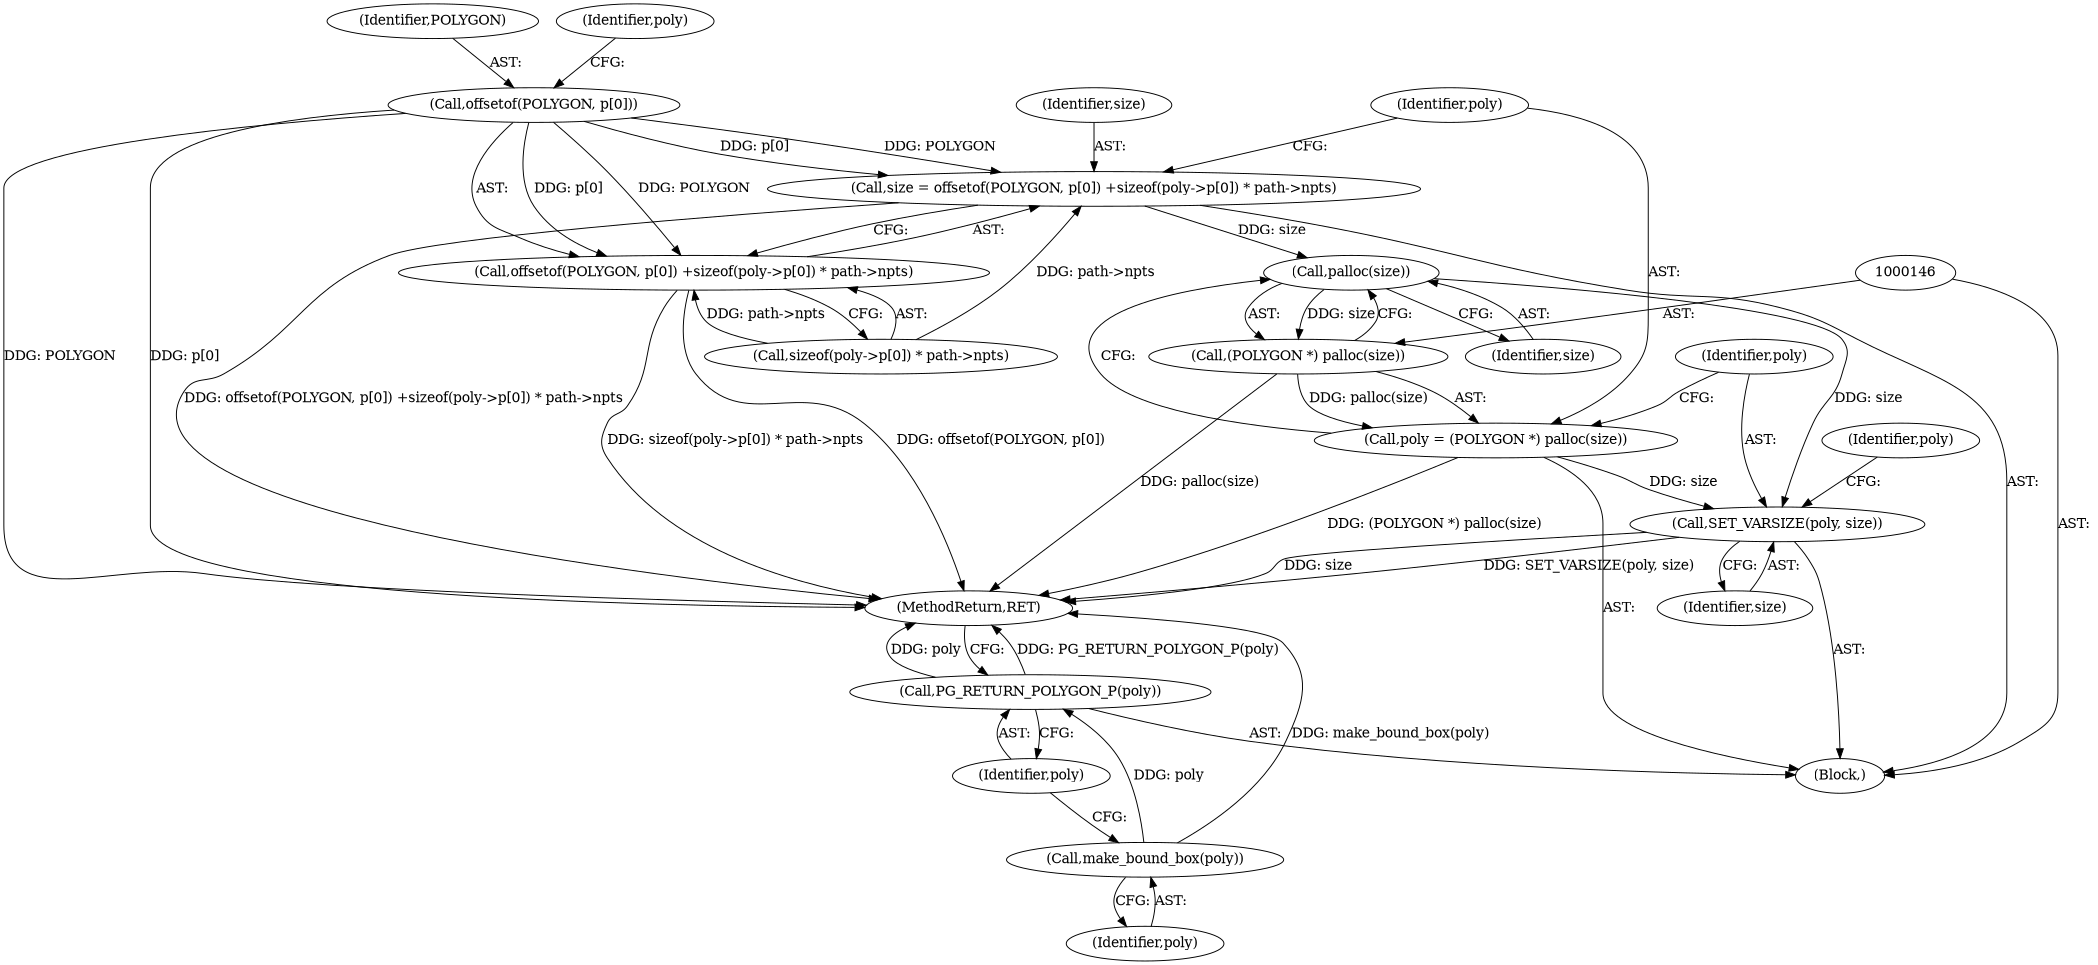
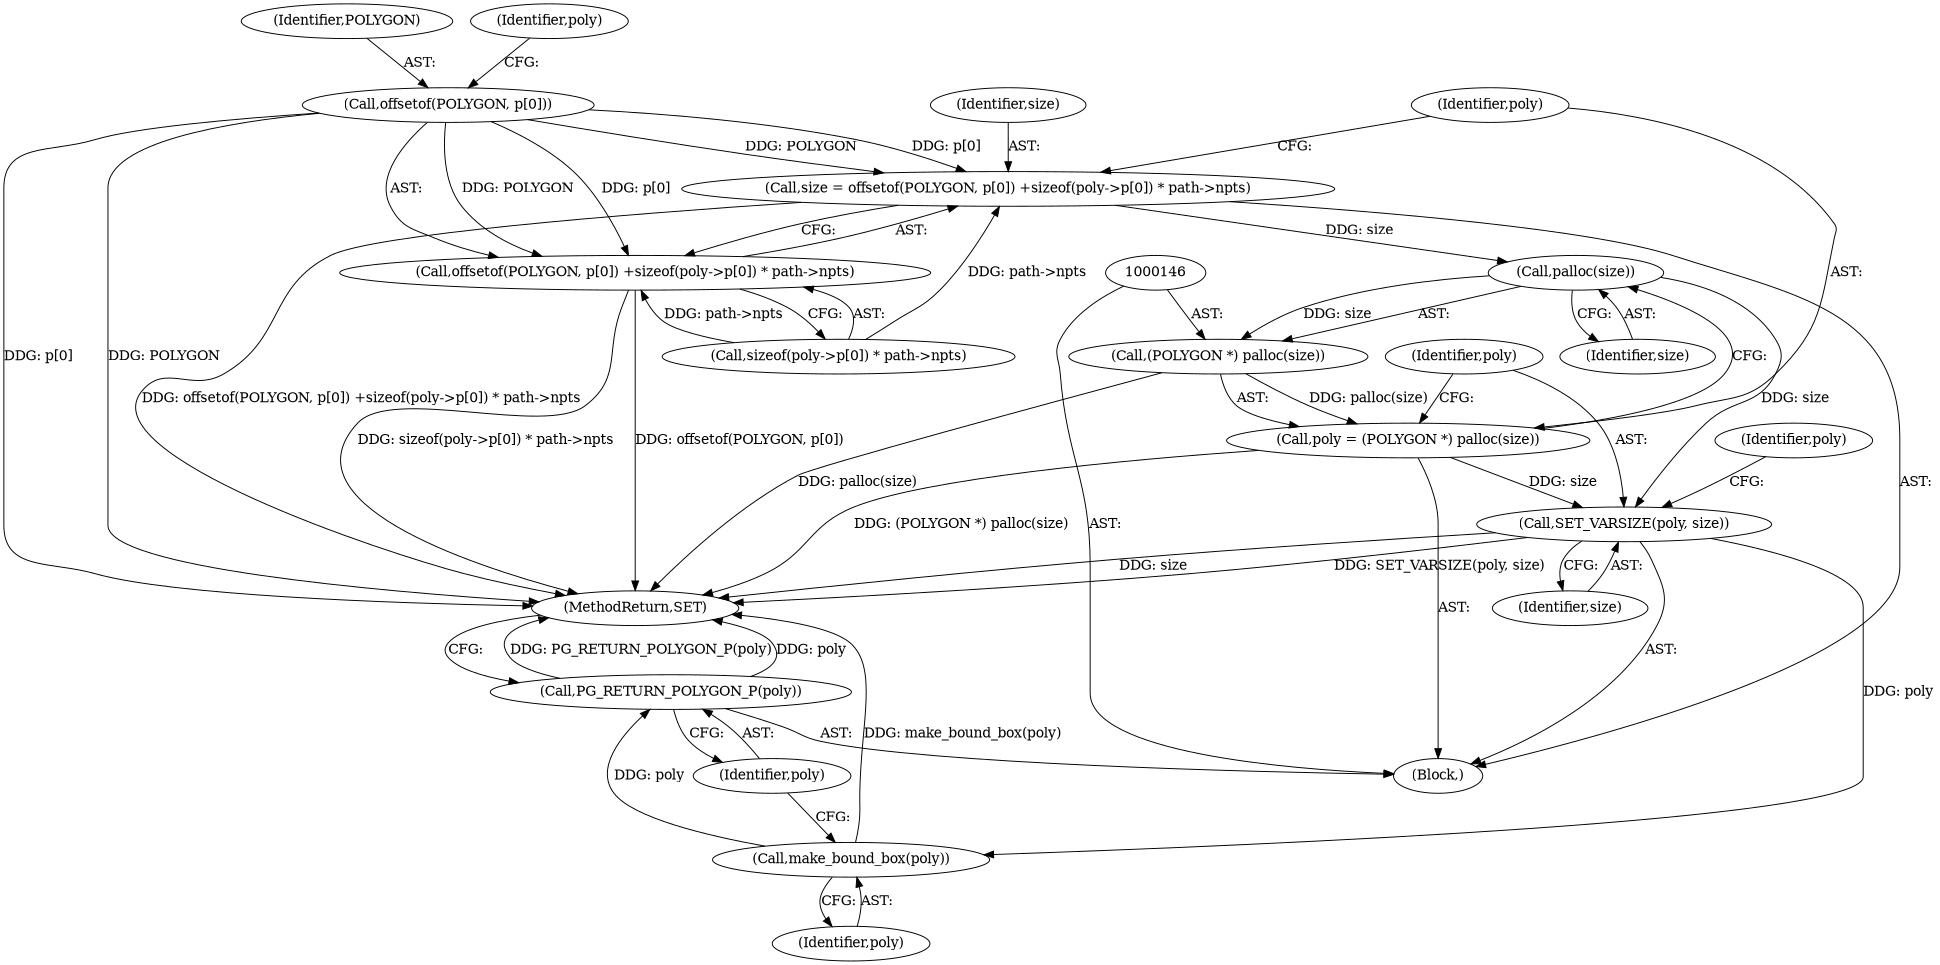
edge "(Call,(POLYGON *) palloc(size))" -> "(Call,palloc(size))": removed, label "CFG:"
node "(MethodReturn,RET)": label "(MethodReturn,RET)" -> "(MethodReturn,SET)"
edge "(Call,SET_VARSIZE(poly, size))" -> "(Call,make_bound_box(poly))": added, label "DDG: poly"
